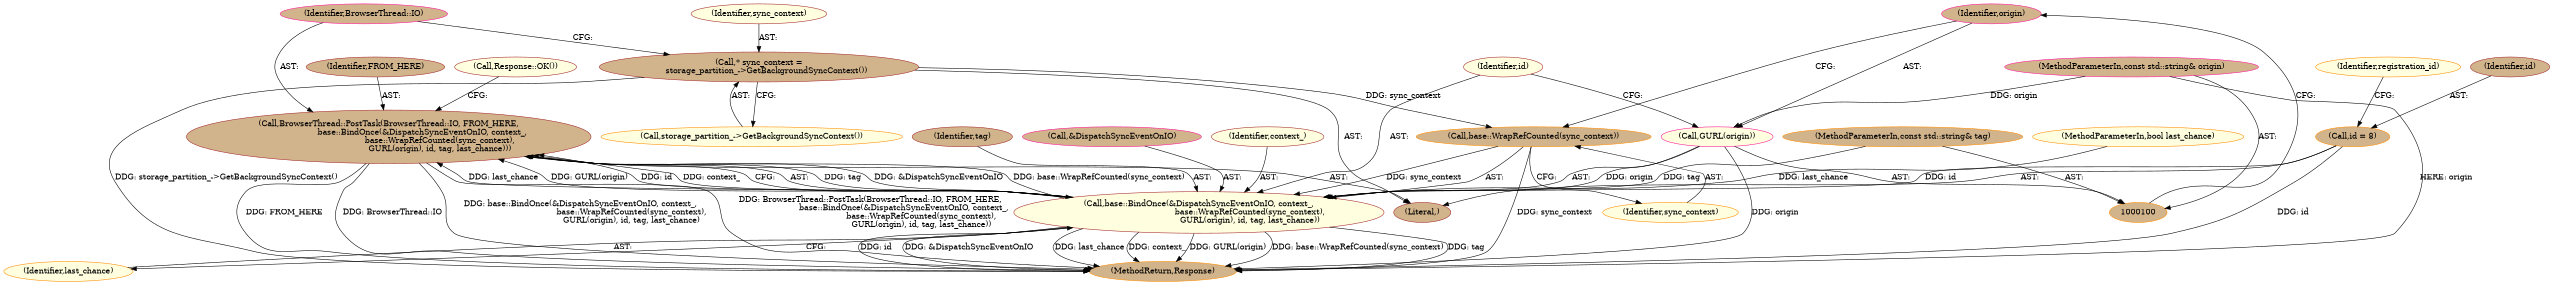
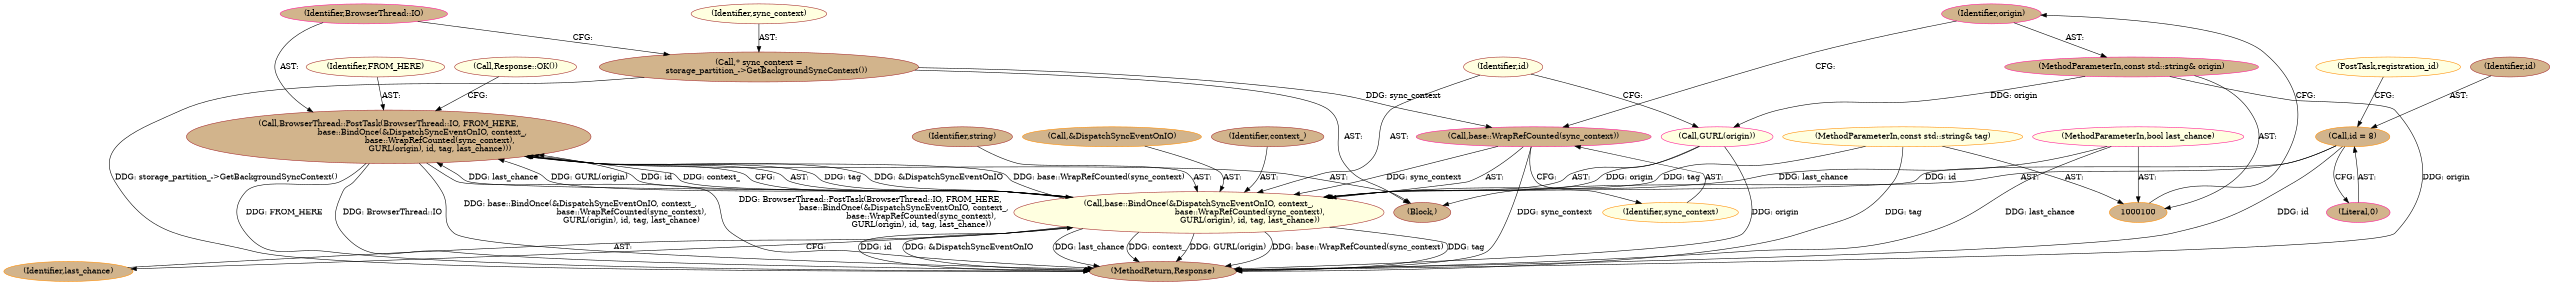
node "(Identifier,FROM_HERE)": fillcolor tan -> lightyellow
node "(Identifier,registration_id)": label "(Identifier,registration_id)" -> "(PostTask,registration_id)"
edge "(Identifier,origin)" -> "(Call,GURL(origin))": now "(Identifier,origin)" -> "(MethodParameterIn,const std::string& origin)"
node "(Call,storage_partition_->GetBackgroundSyncContext())": removed
node "(Identifier,tag)": label "(Identifier,tag)" -> "(Identifier,string)"
node "(Call,&DispatchSyncEventOnIO)": color deeppink -> darkorange
node "(Identifier,context_)": fillcolor lightyellow -> tan
node "(Call,base::WrapRefCounted(sync_context))": color darkorange -> deeppink
node "(MethodParameterIn,const std::string& tag)": fillcolor tan -> lightyellow
node "(MethodParameterIn,bool last_chance)": color darkorange -> deeppink
edge "(MethodParameterIn,const std::string& origin)" -> "(MethodReturn,Response)": label "HERE: origin" -> "DDG: origin"
edge "(Call,GURL(origin))" -> "1000100": now "(MethodParameterIn,bool last_chance)" -> "1000100"
node "(Literal,)": label "(Literal,)" -> "(Block,)"
node "(Literal,0)": added
edge "(MethodParameterIn,const std::string& tag)" -> "(MethodReturn,Response)": added, label "DDG: tag"
edge "(MethodParameterIn,bool last_chance)" -> "(MethodReturn,Response)": added, label "DDG: last_chance"
node "(Identifier,last_chance)": fillcolor lightyellow -> tan
node "(MethodReturn,Response)": color darkorange -> brown
